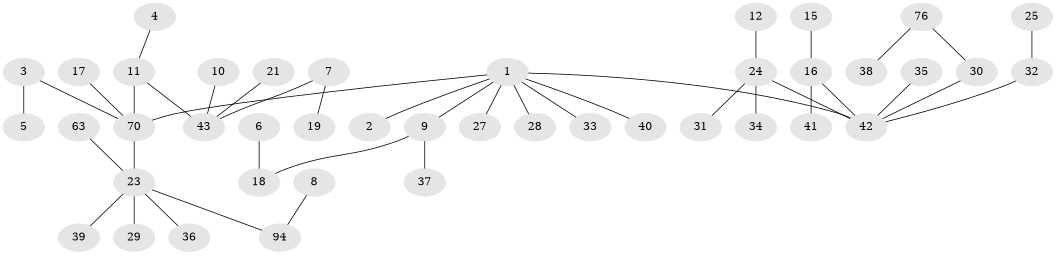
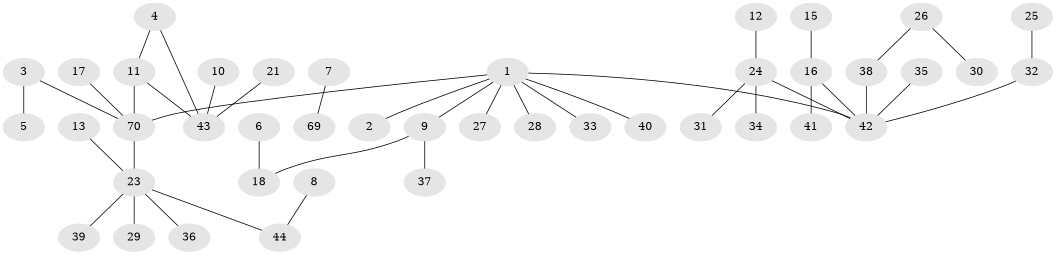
node "76": label "76" -> "26"
edge "30" -- "42": now "38" -- "42"
edge "7" -- "43": now "4" -- "43"
node "63": label "63" -> "13"
node "19": label "19" -> "69"
node "94": label "94" -> "44"
